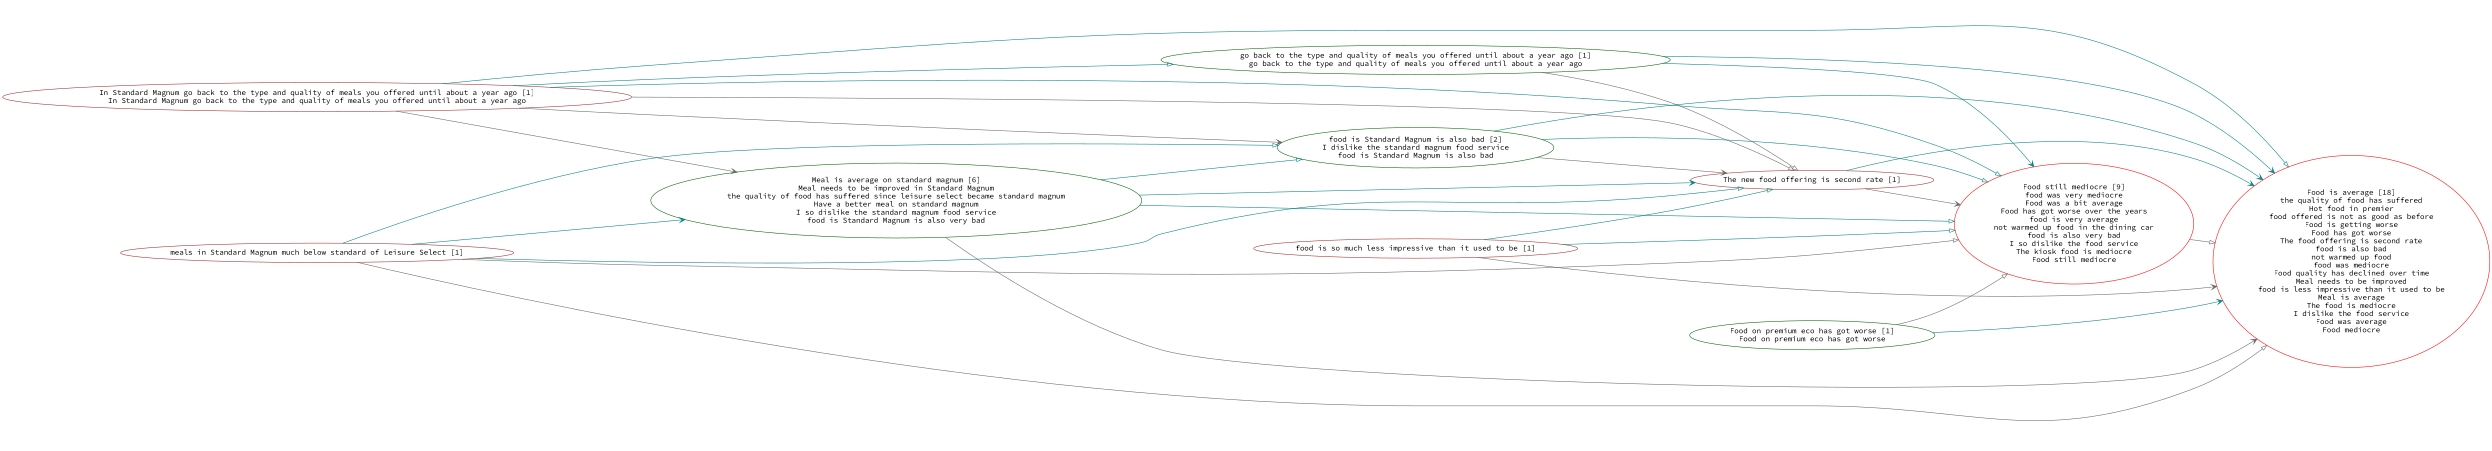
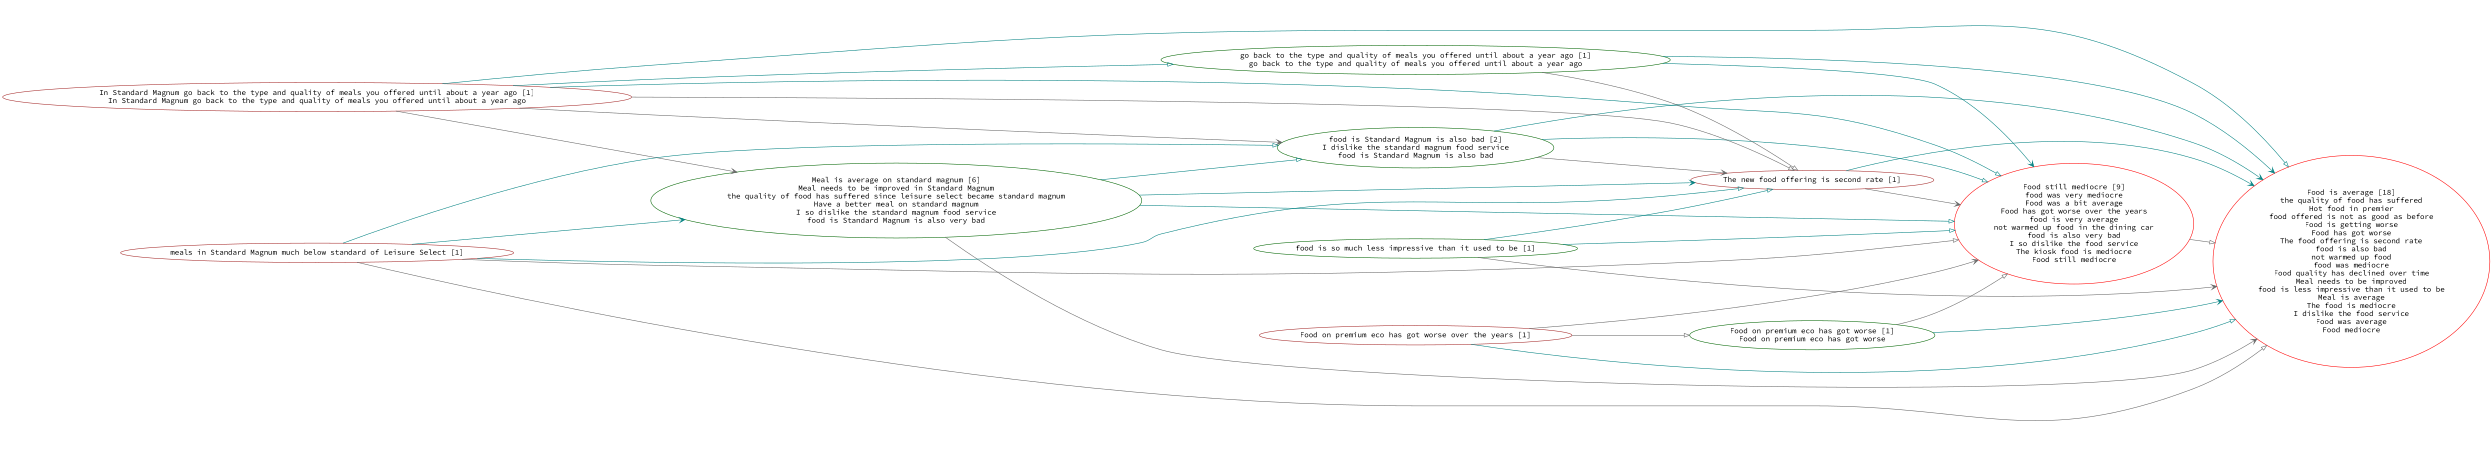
node "food is so much less impressive than it used to be [1]": color brown -> darkgreen
node "Food on premium eco has got worse over the years [1]": added
